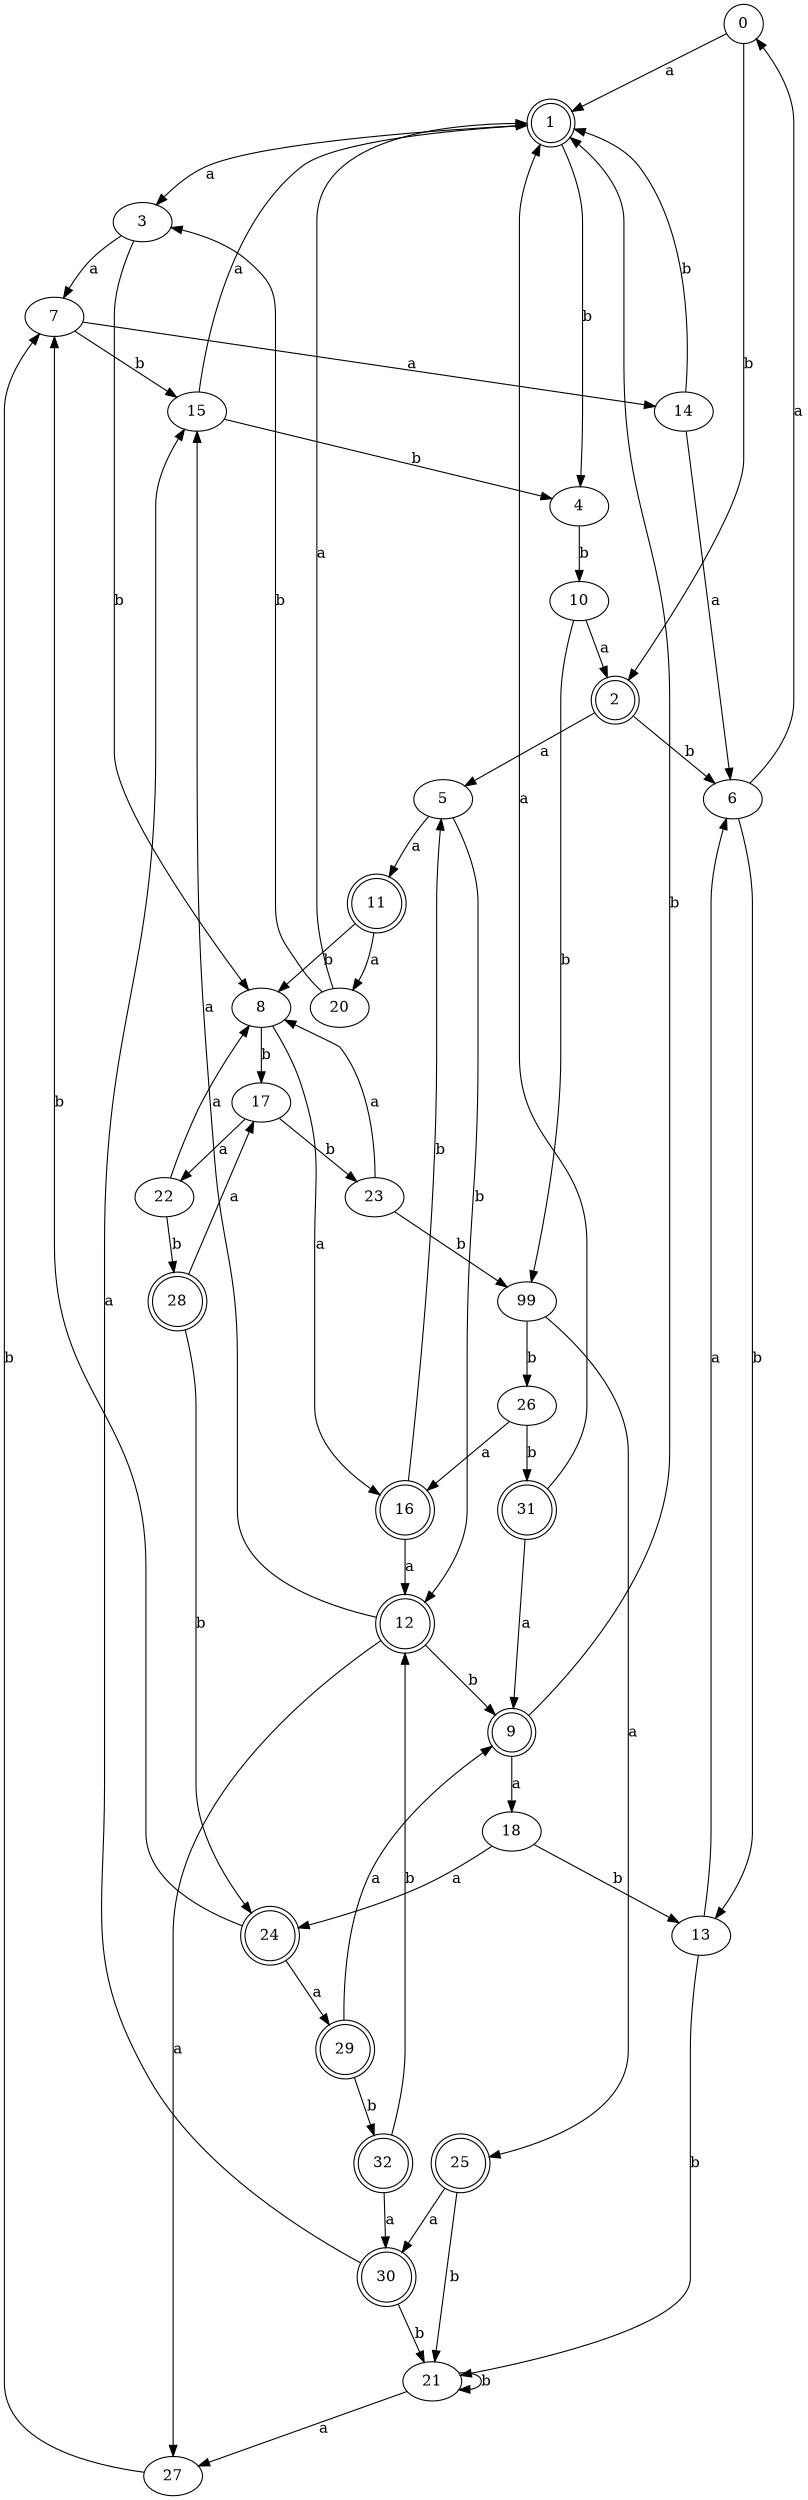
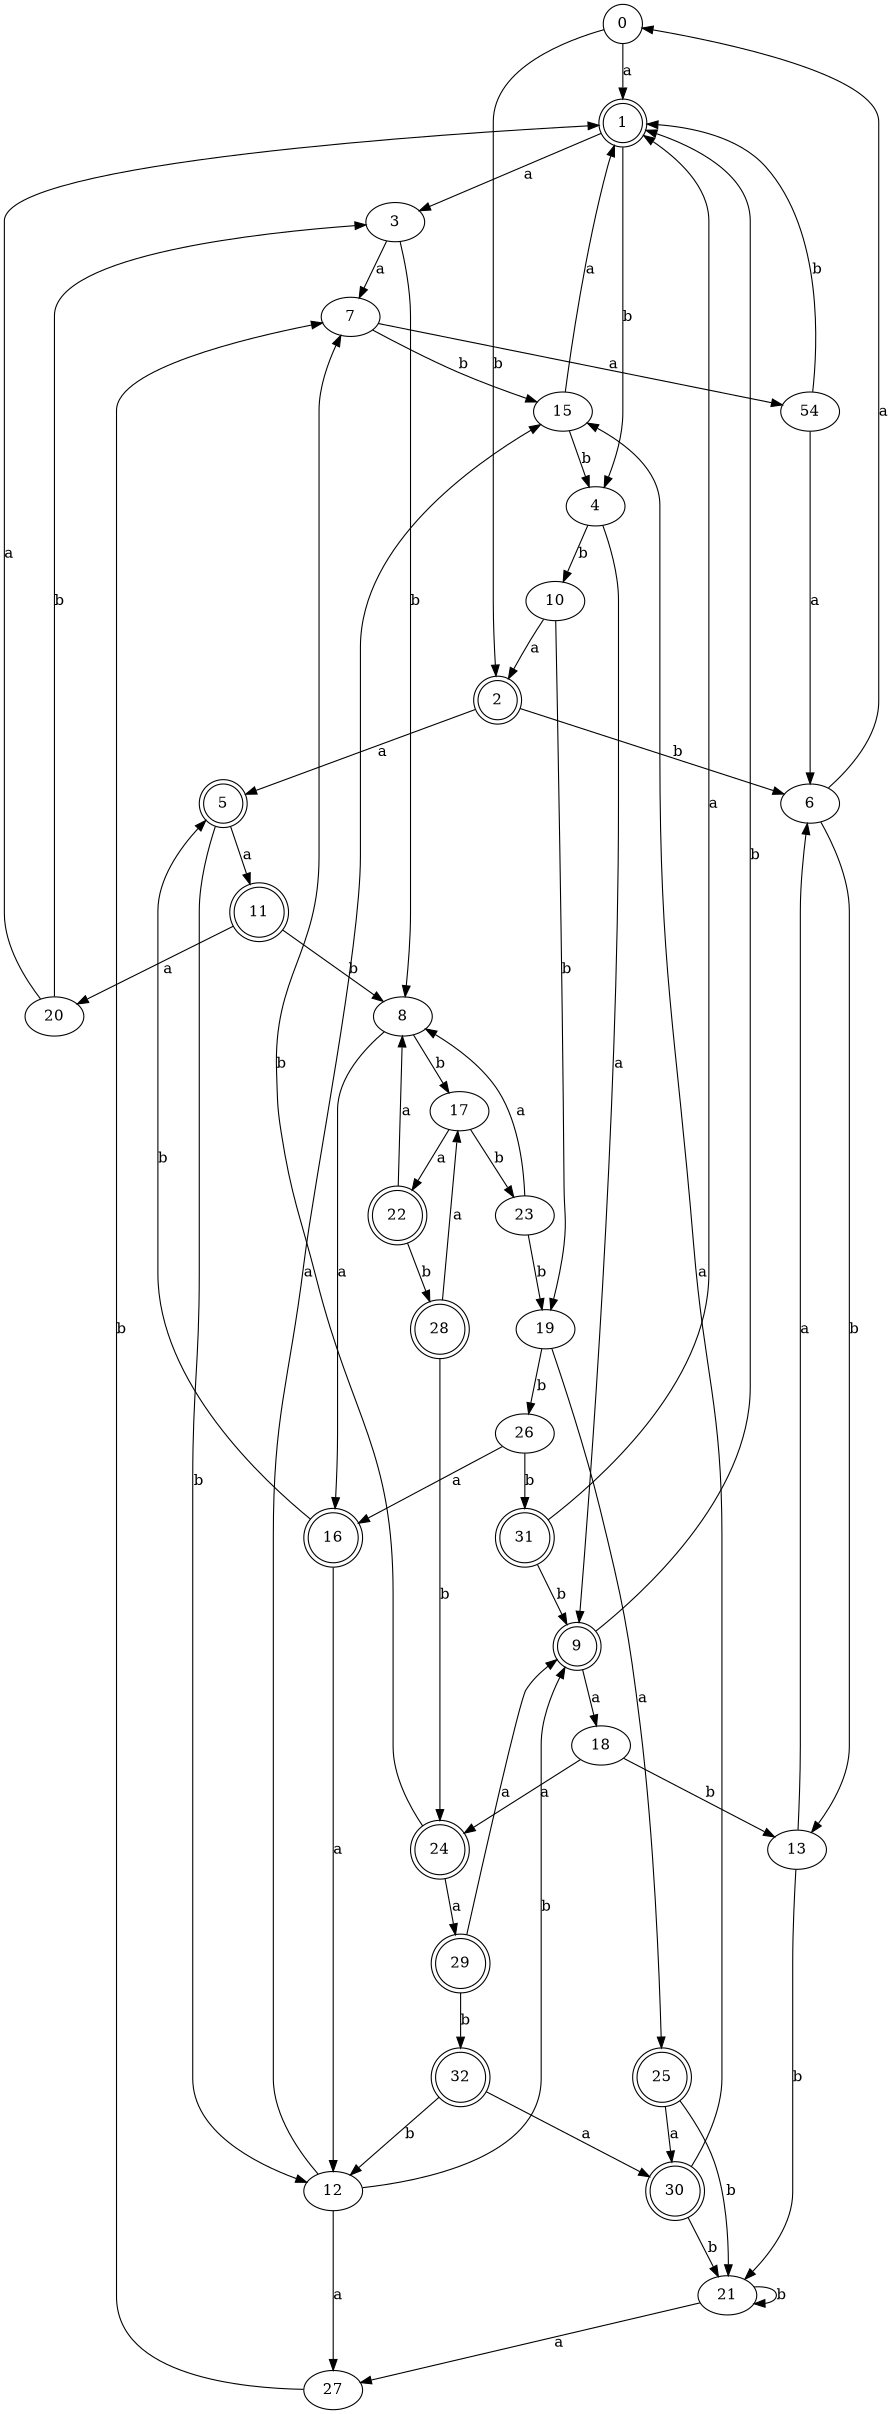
node "14": label "14" -> "54"
node "5": shape ellipse -> doublecircle
edge "4" -> "9": added, label "a"
node "22": shape ellipse -> doublecircle
node "99": label "99" -> "19"
node "12": shape doublecircle -> ellipse
edge "31" -> "9": label "a" -> "b"
